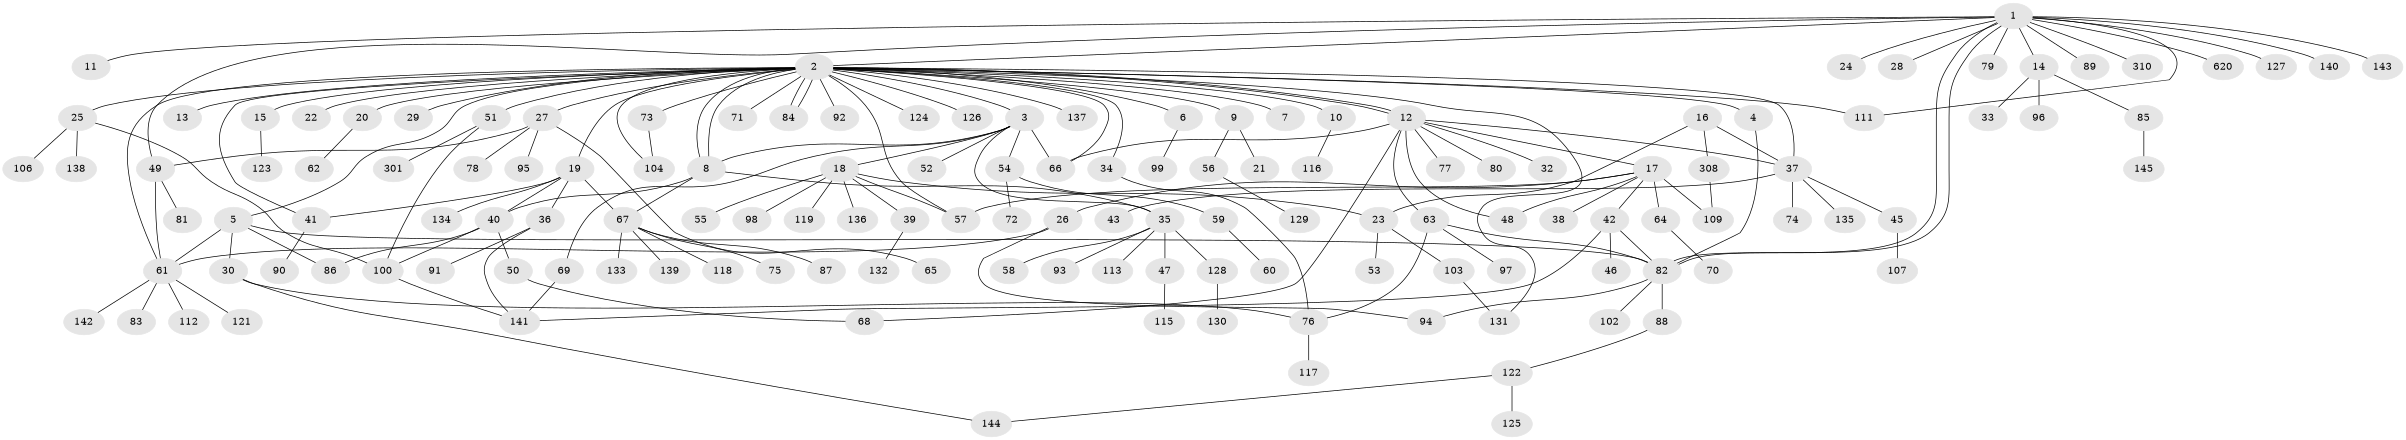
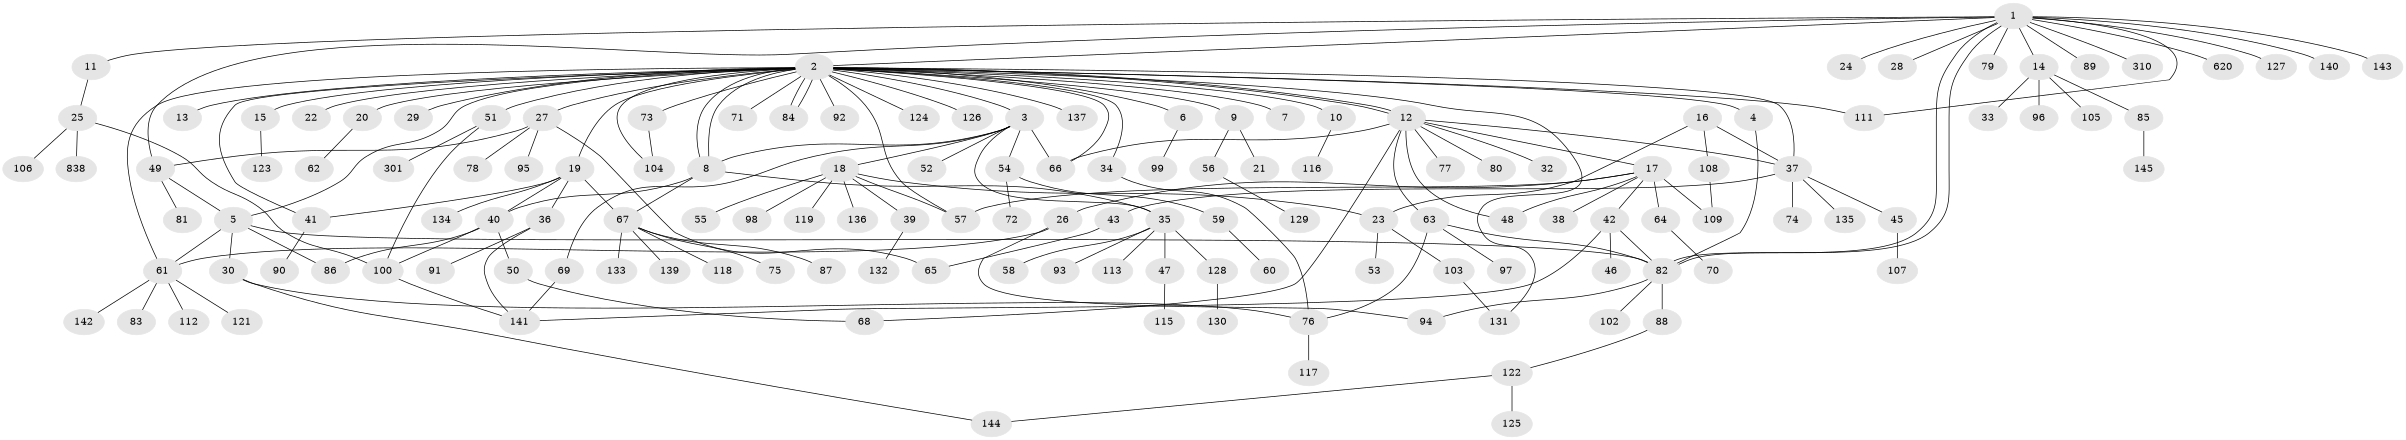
edge "2" -- "25": now "11" -- "25"
node "105": added
node "138": label "138" -> "838"
node "308": label "308" -> "108"
edge "49" -- "61": now "49" -- "5"
edge "43" -- "65": added
